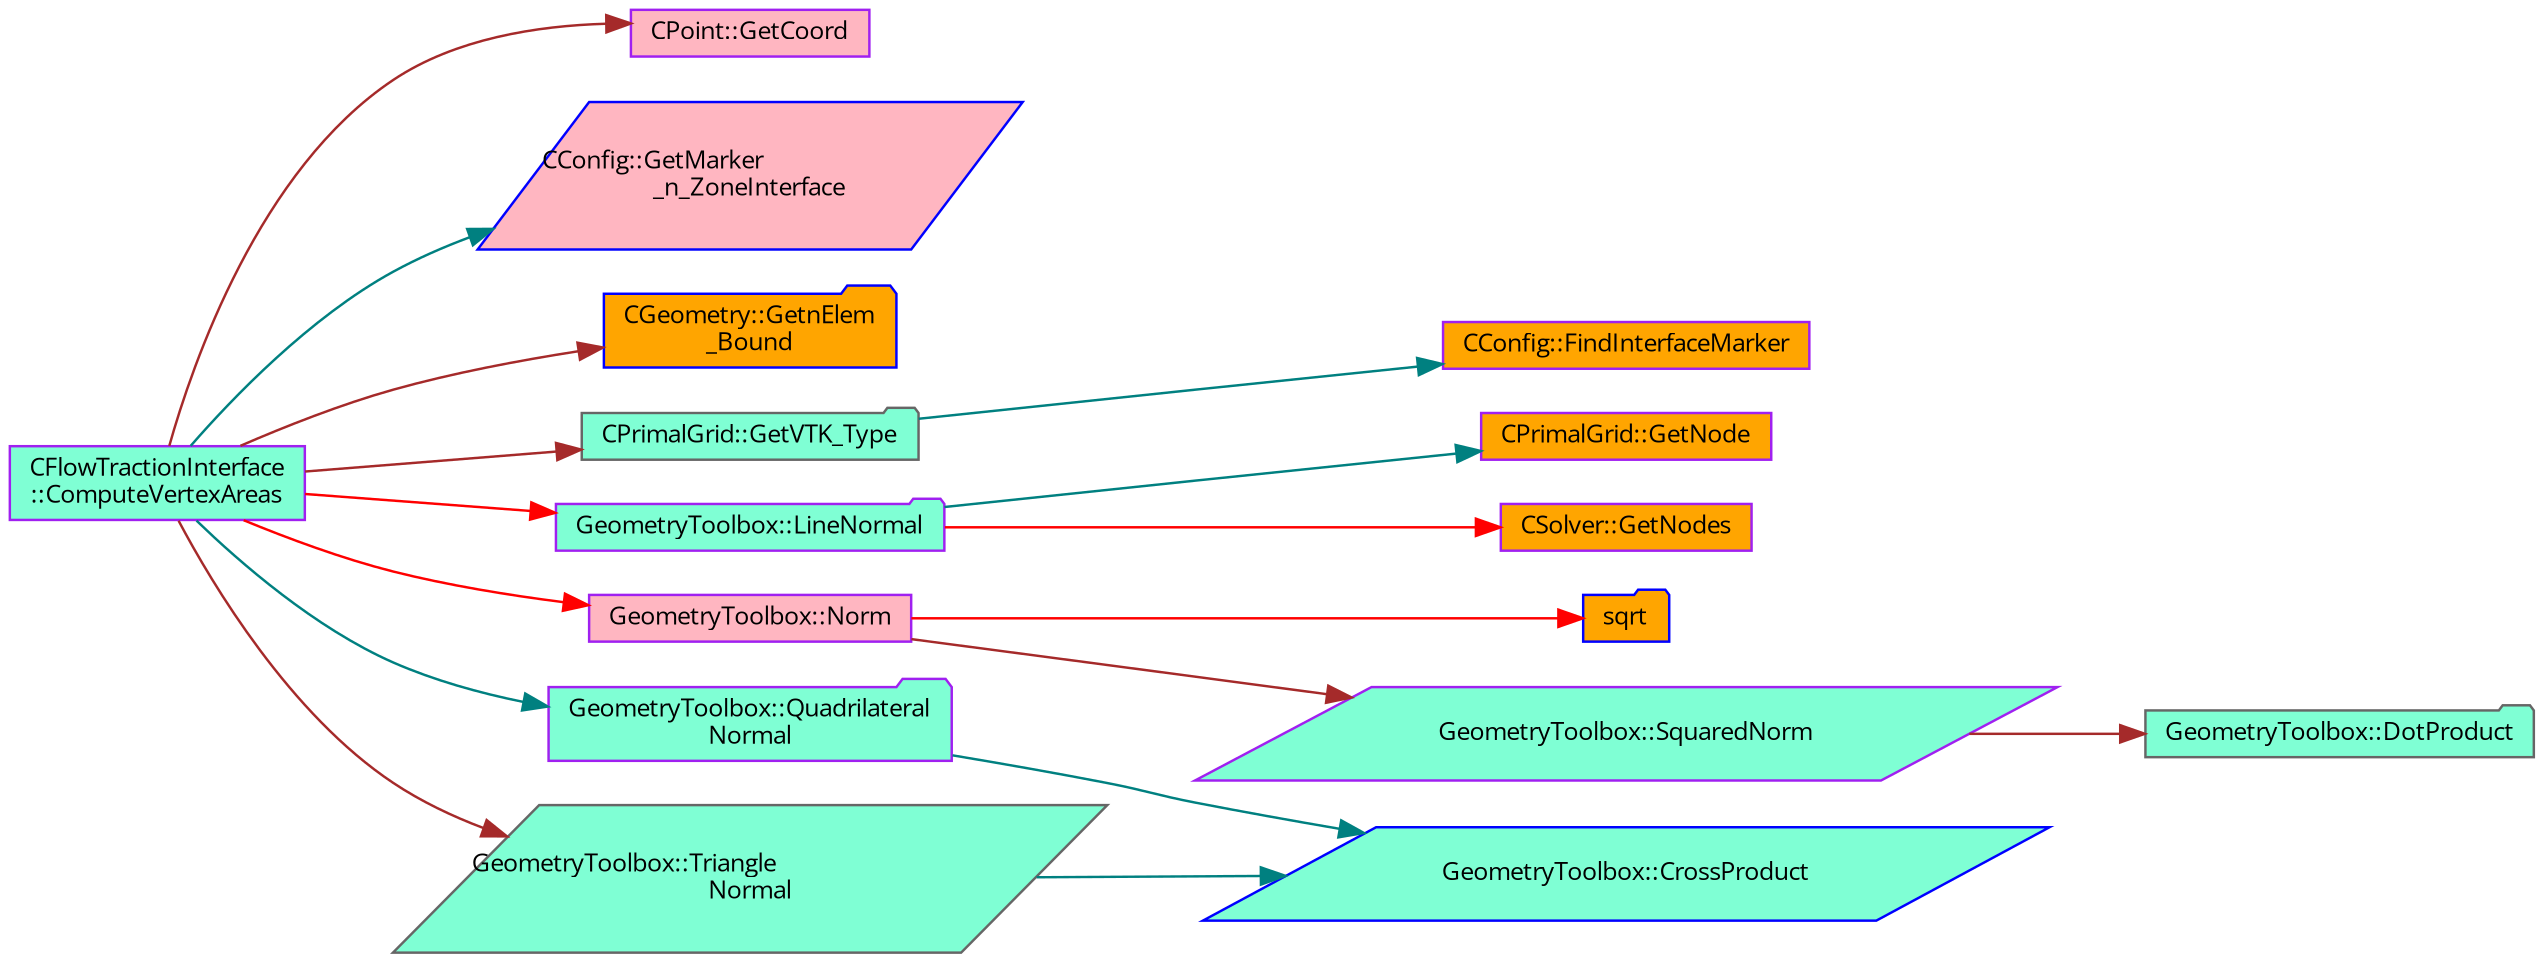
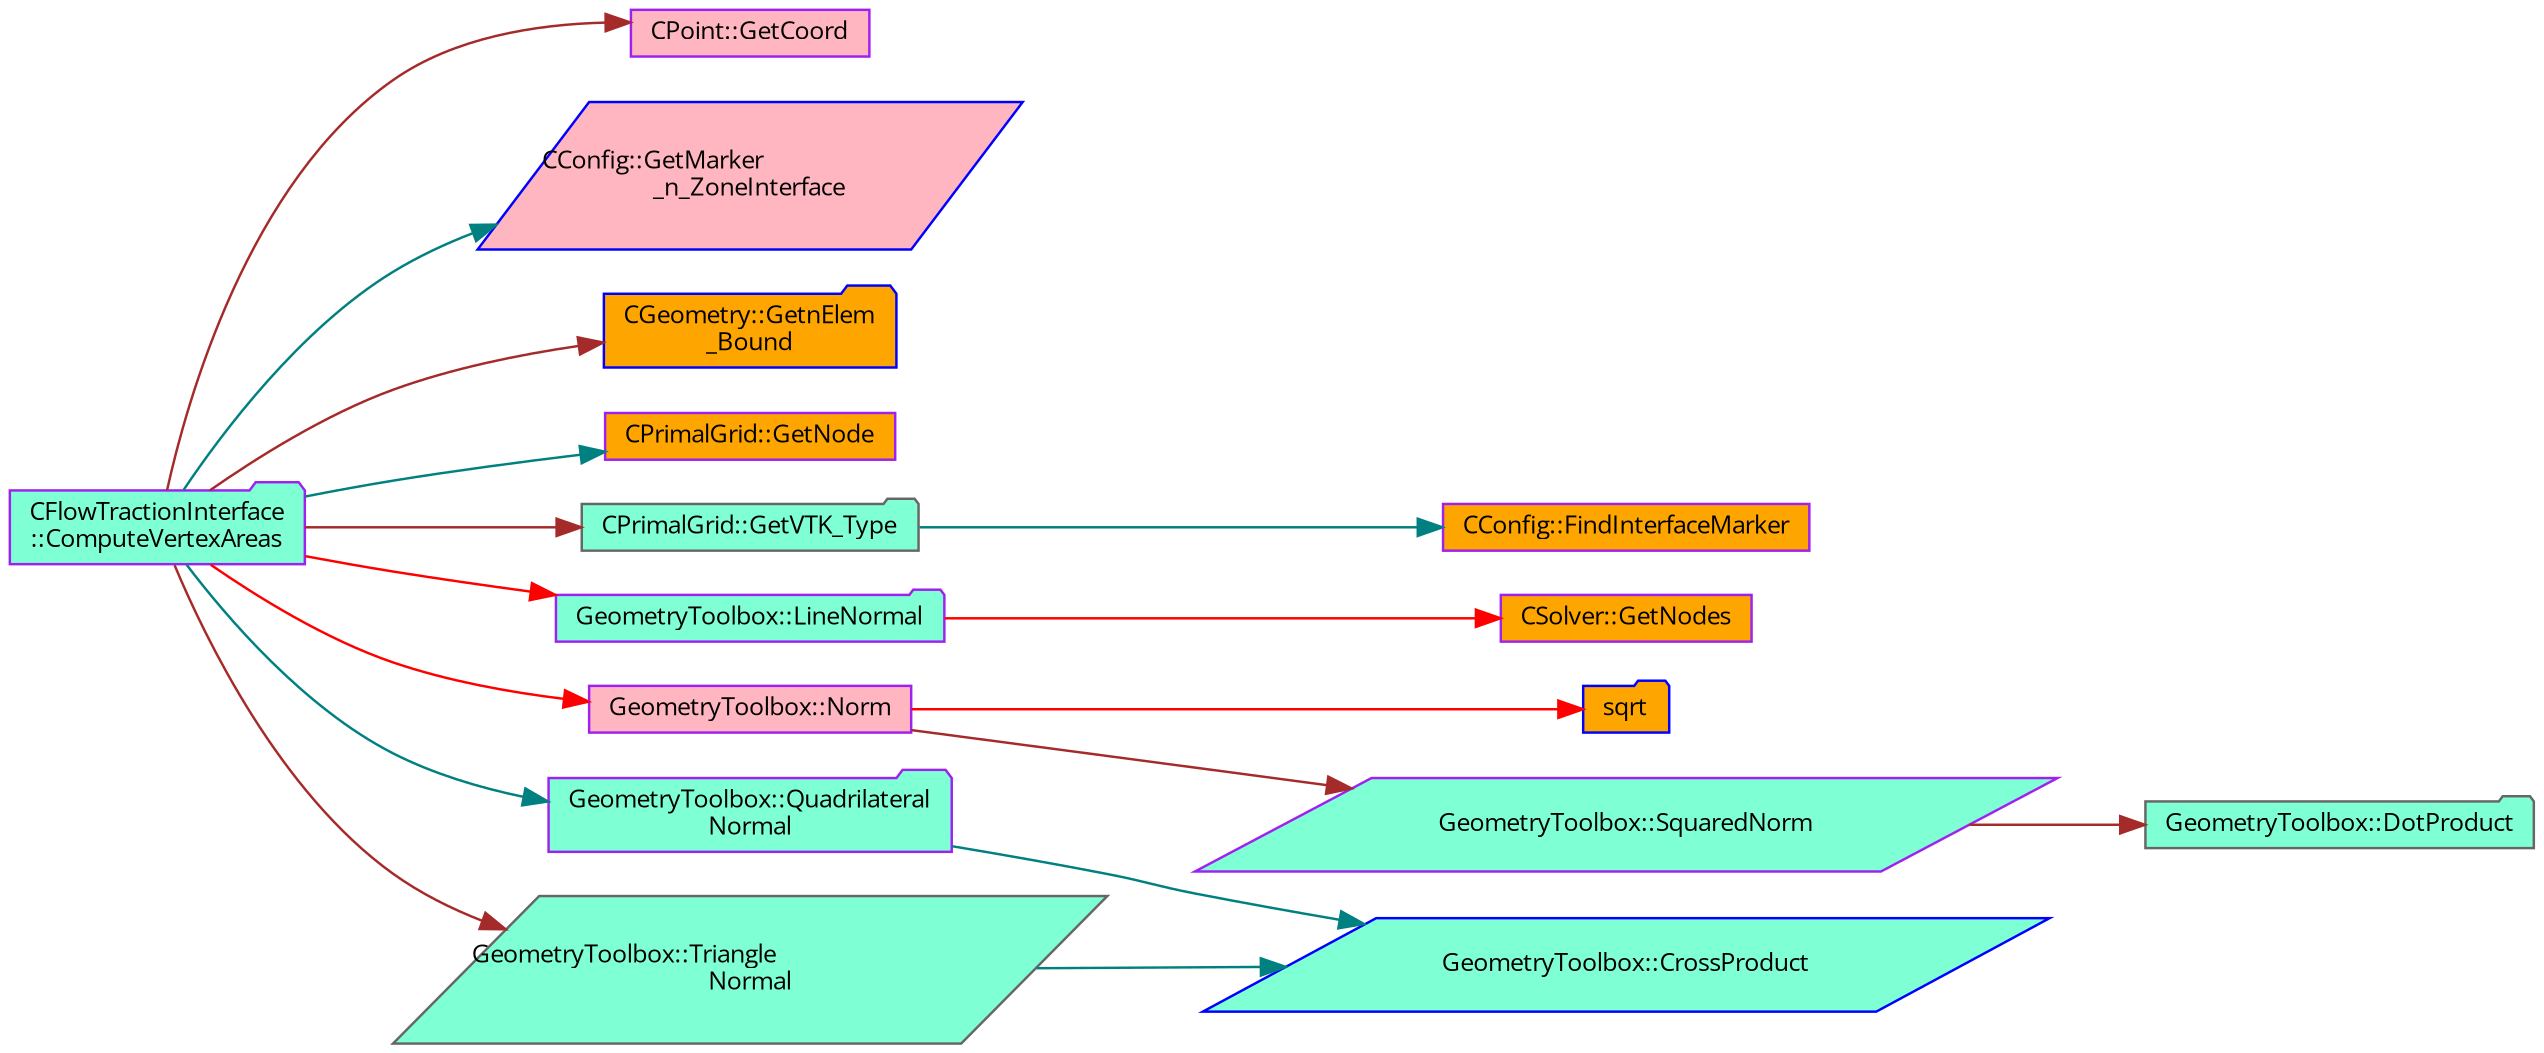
edge "GeometryToolbox::LineNormal" -> "CPrimalGrid::GetNode": now "CFlowTractionInterface ::ComputeVertexAreas" -> "CPrimalGrid::GetNode"
node "CFlowTractionInterface ::ComputeVertexAreas": shape box -> folder
